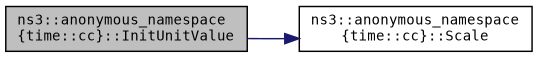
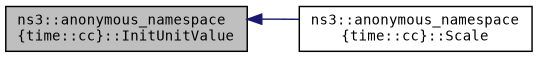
edge "ns3::anonymous_namespace {time::cc}::InitUnitValue" -> "ns3::anonymous_namespace {time::cc}::Scale": reversed
